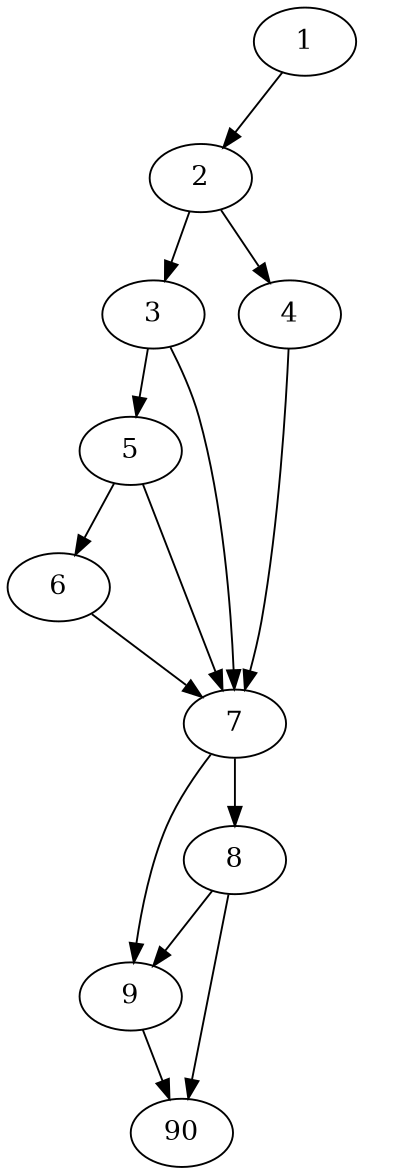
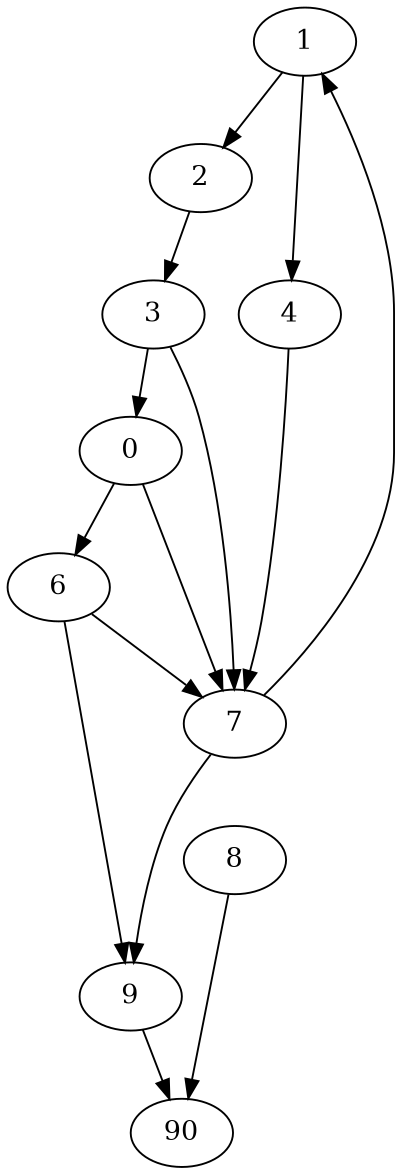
edge "2" -> "4": now "1" -> "4"
node "5": label "5" -> "0"
edge "7" -> "8": now "7" -> "1"
edge "8" -> "9": now "6" -> "9"
